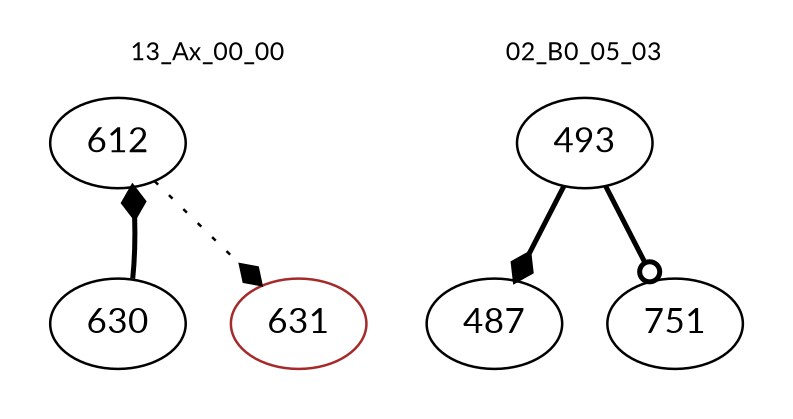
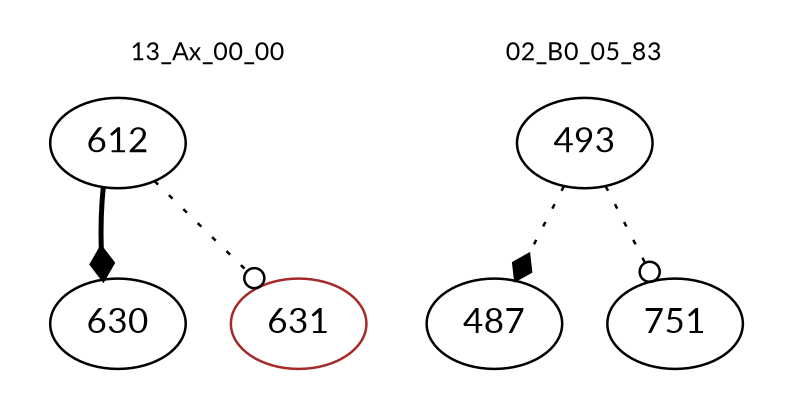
cluster "02_B0_05_03": label "02_B0_05_03" -> "02_B0_05_83"
edge "493" -> "487": style bold -> dotted
edge "493" -> "751": style bold -> dotted
edge "612" -> "631": arrowhead diamond -> odot
edge "630" -> "612": reversed
